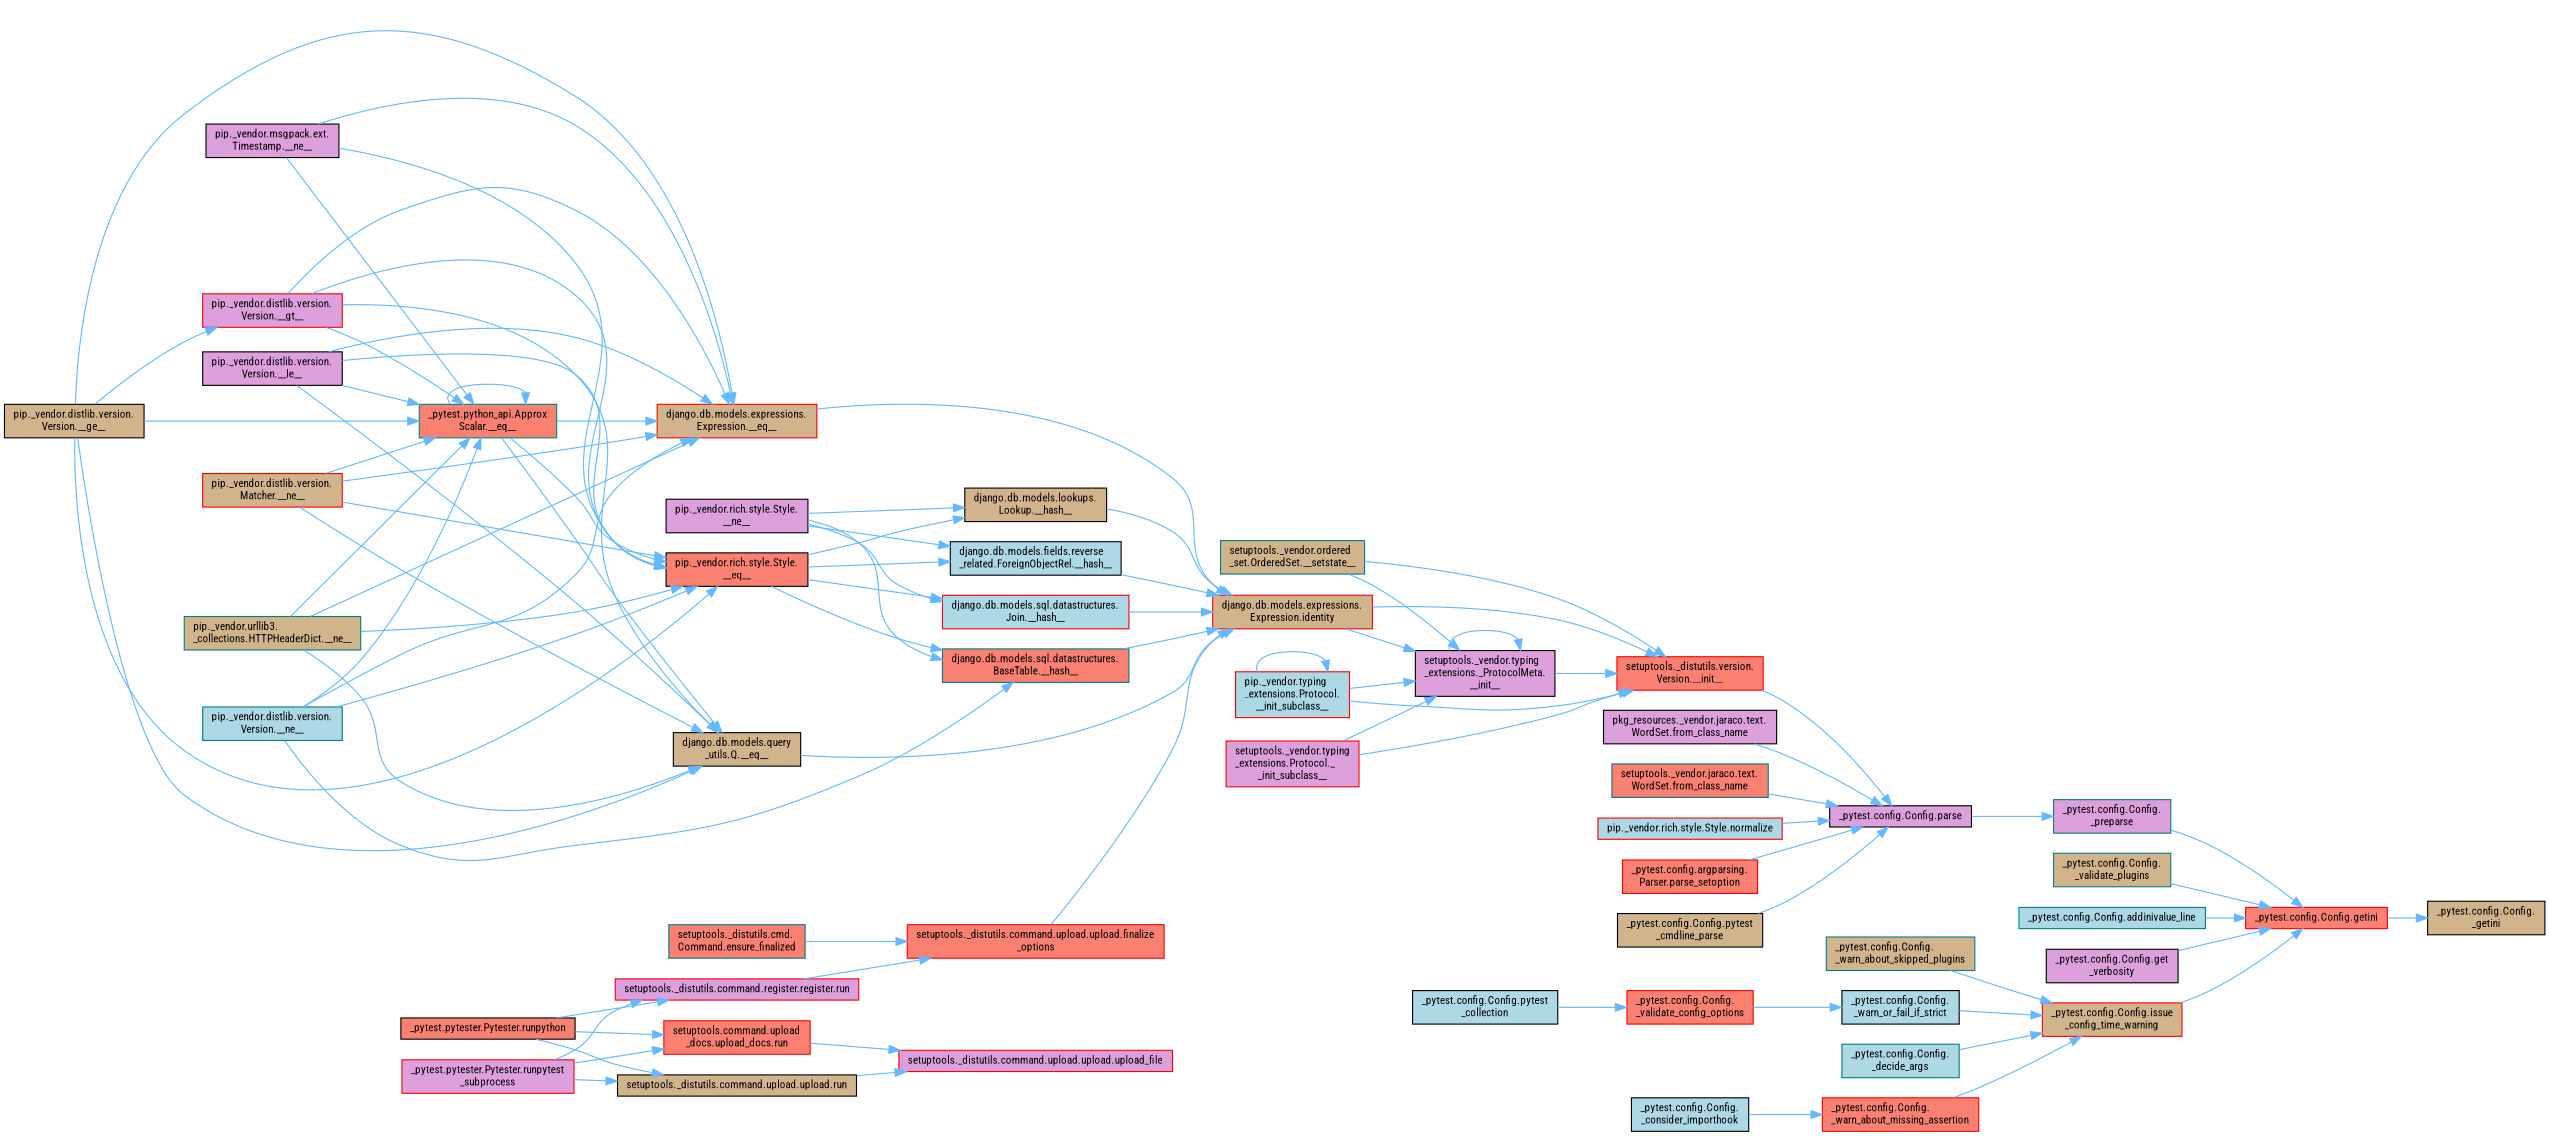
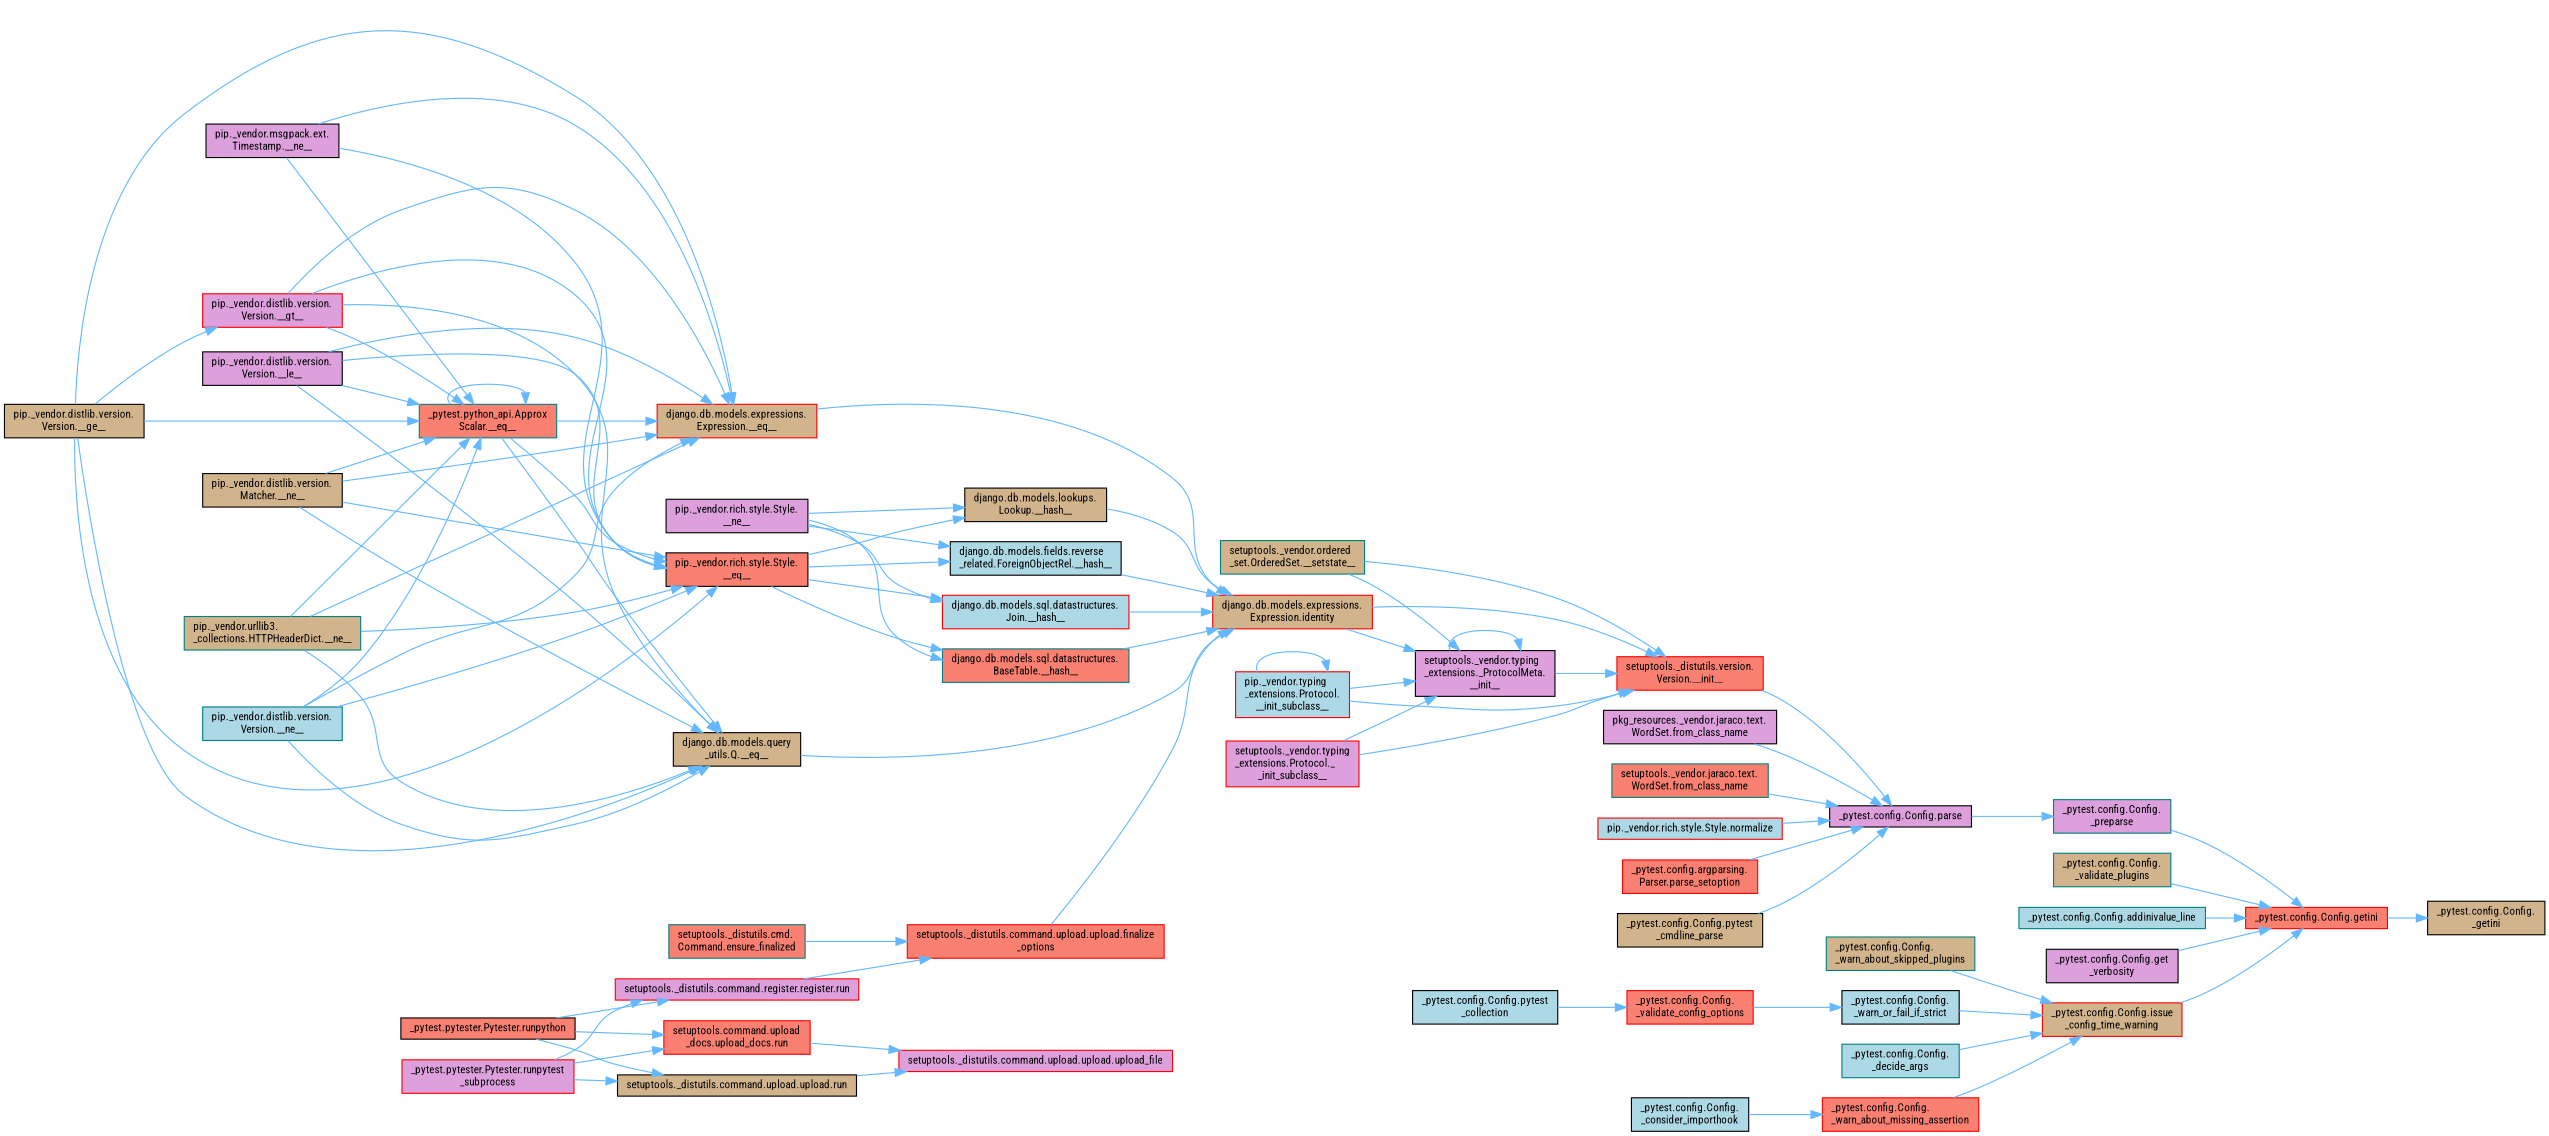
node "pip._vendor.distlib.version. Matcher.__ne__": color red -> black
edge "pip._vendor.distlib.version. Version.__ne__" -> "django.db.models.sql.datastructures. BaseTable.__hash__": now "pip._vendor.distlib.version. Version.__ne__" -> "django.db.models.query _utils.Q.__eq__"
